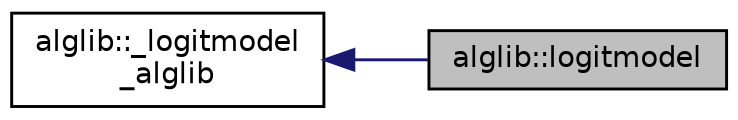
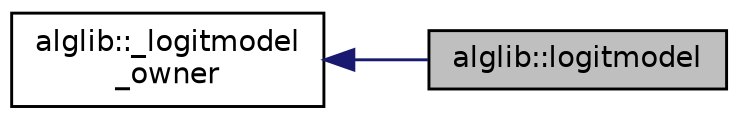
node "alglib::_logitmodel _alglib": label "alglib::_logitmodel _alglib" -> "alglib::_logitmodel _owner"
